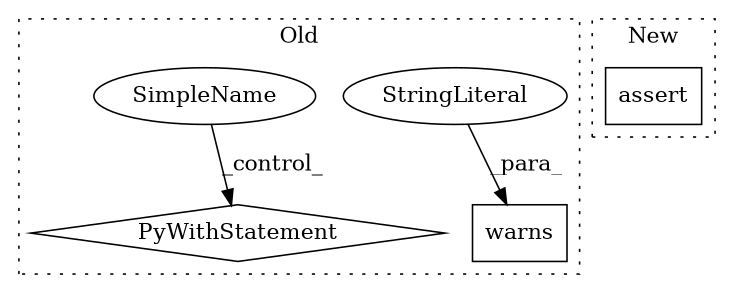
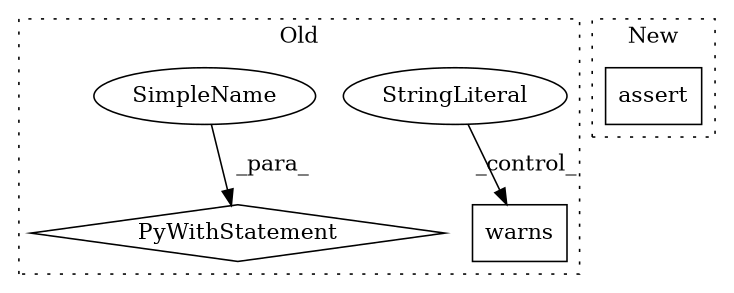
edge "SimpleName" -> "PyWithStatement": label "_control_" -> "_para_"
edge "StringLiteral" -> "warns": label "_para_" -> "_control_"
